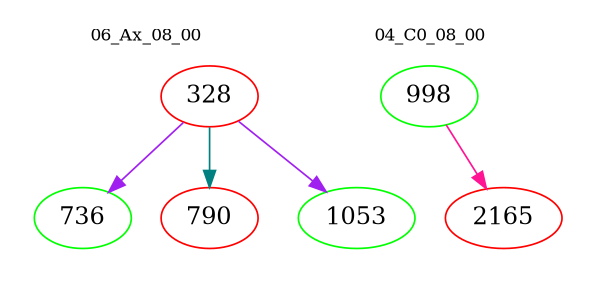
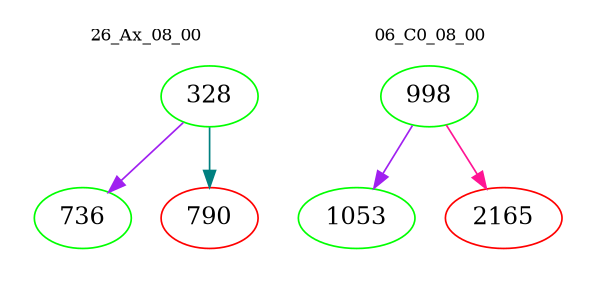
cluster "06_Ax_08_00": label "06_Ax_08_00" -> "26_Ax_08_00"
cluster "04_C0_08_00": label "04_C0_08_00" -> "06_C0_08_00"
node "328": color red -> green
edge "328" -> "1053": now "998" -> "1053"
